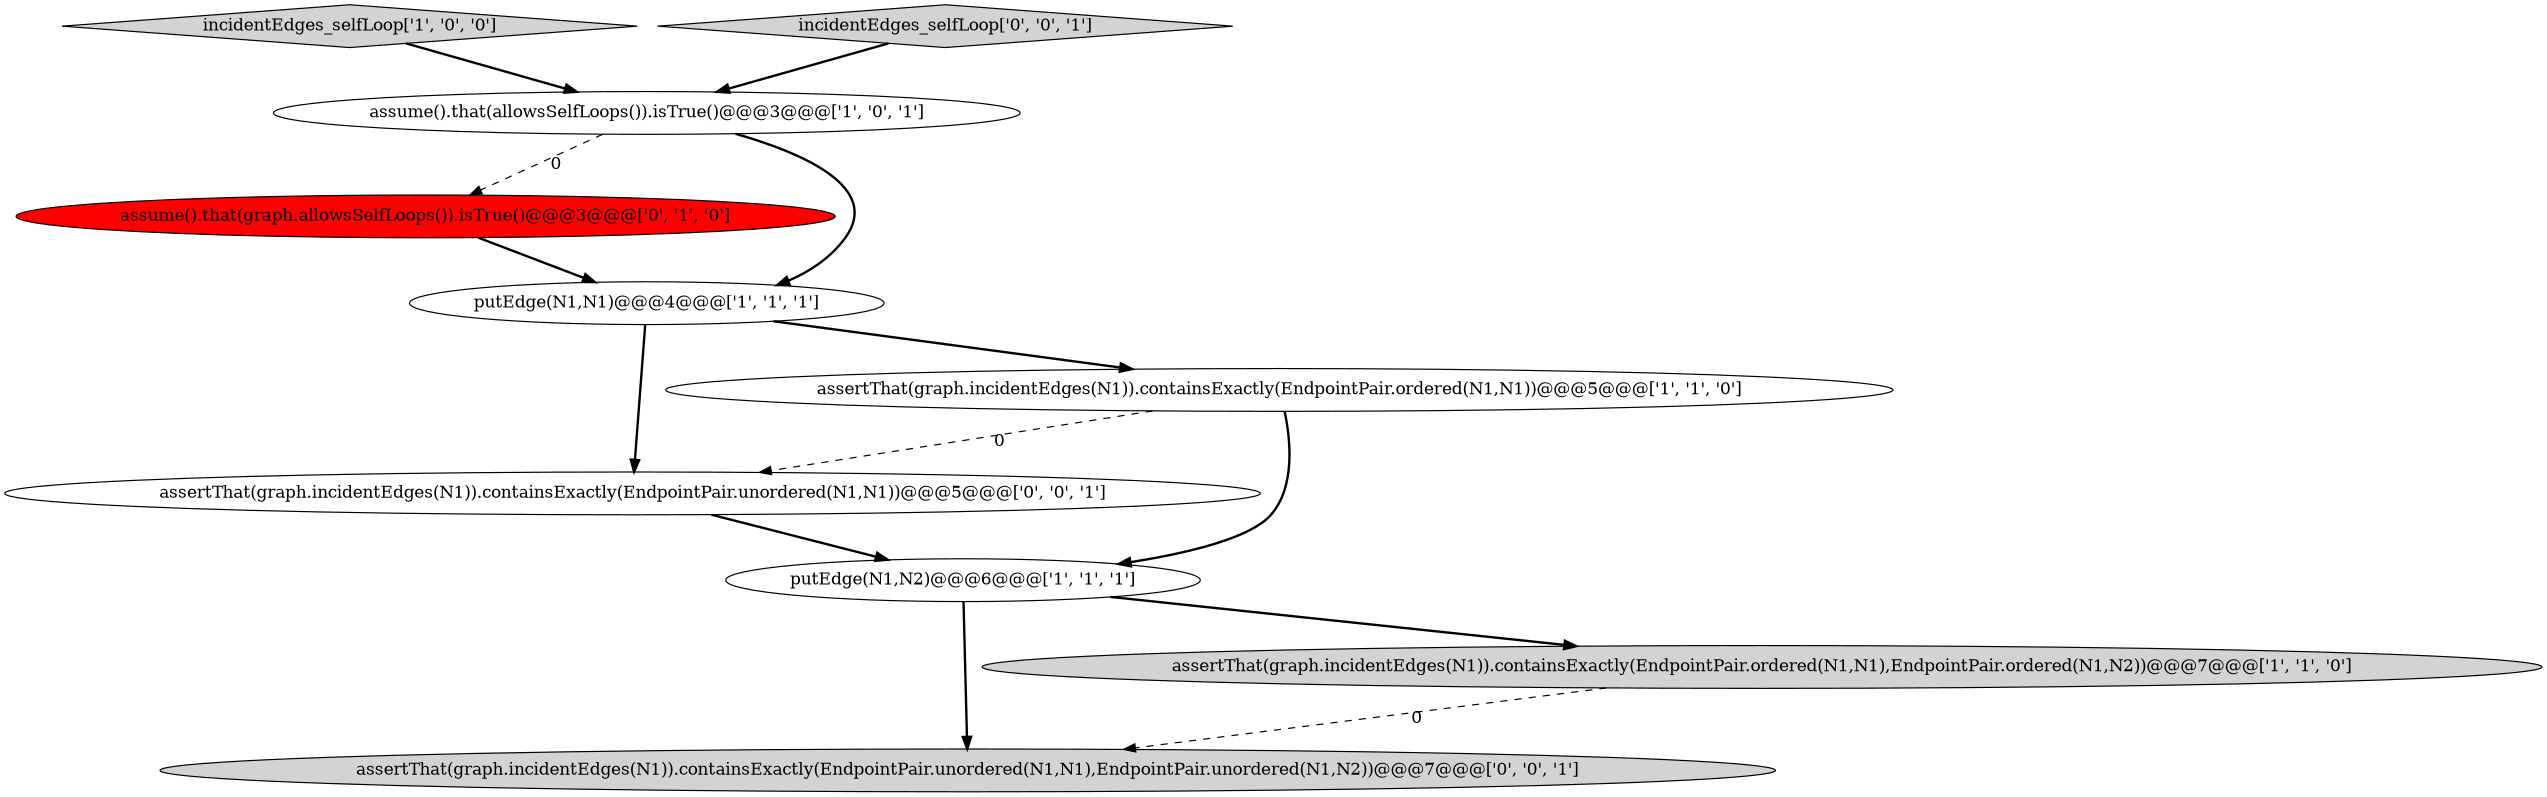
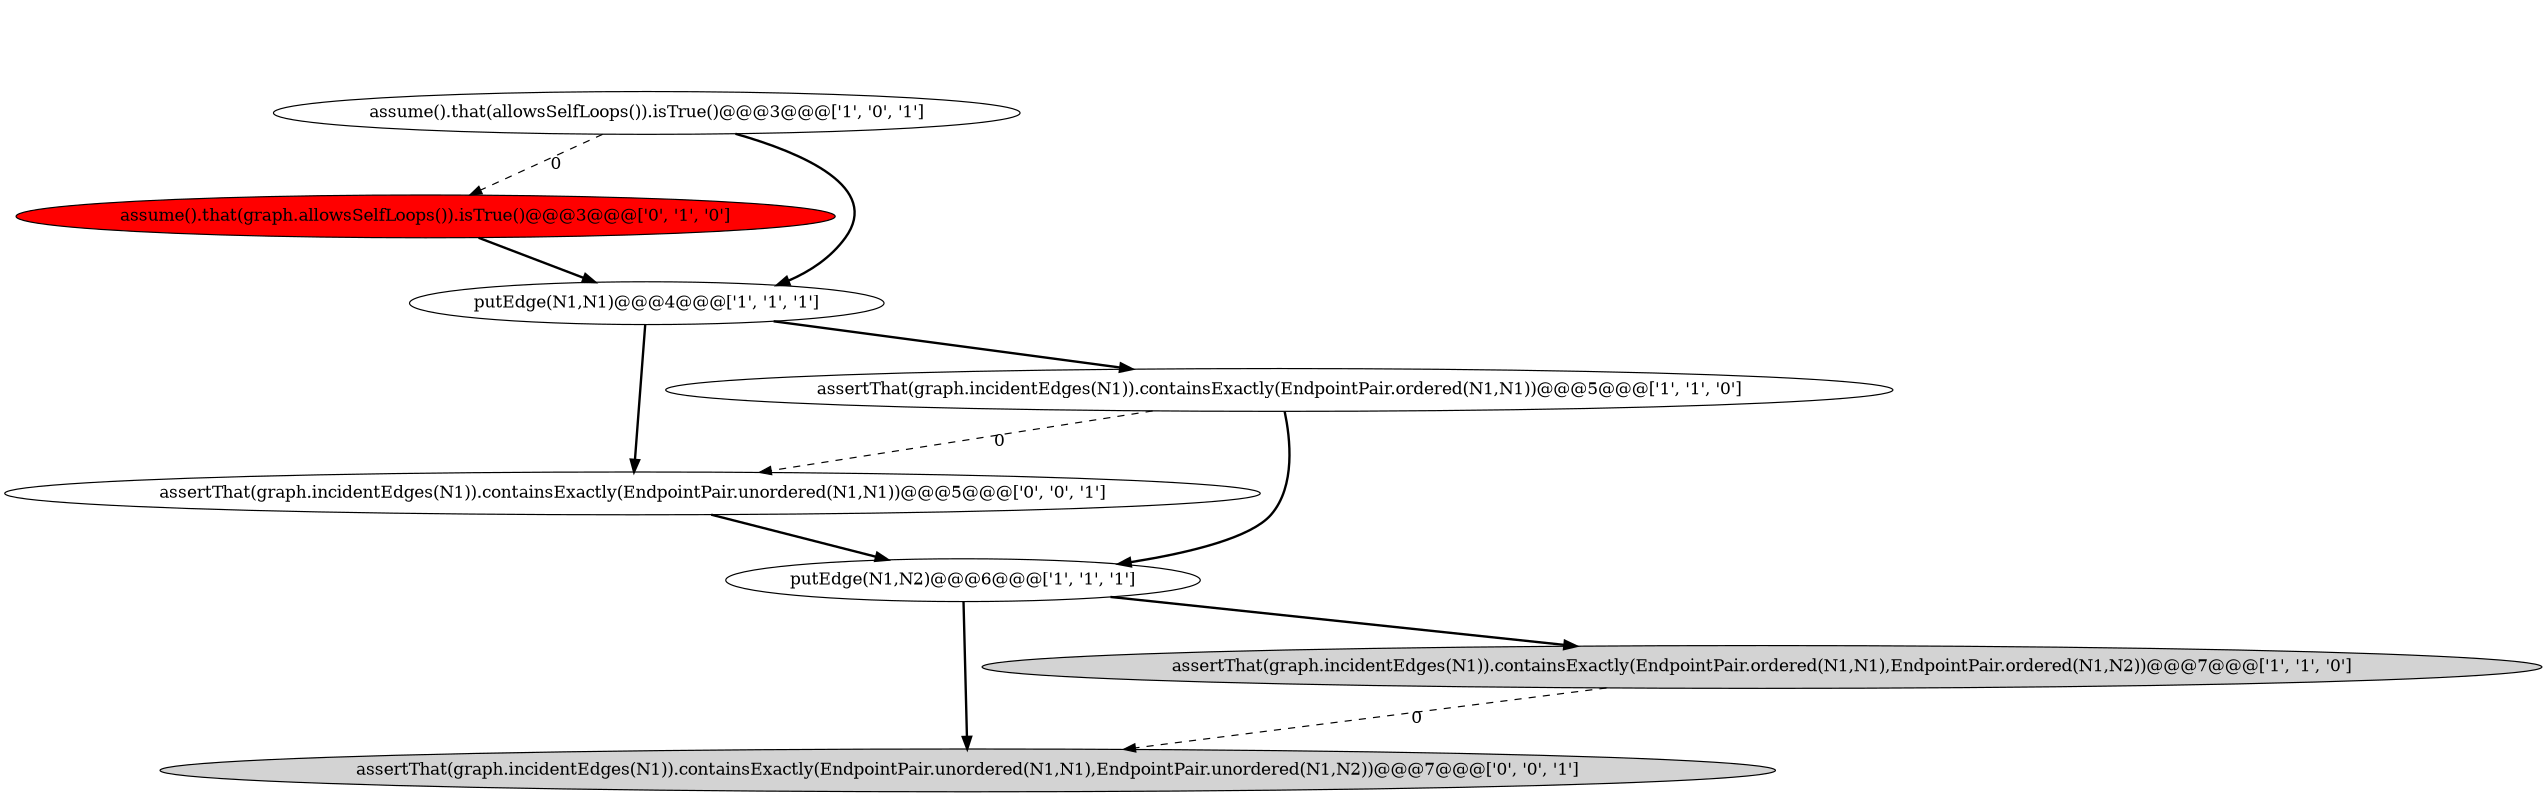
node "incidentEdges_selfLoop['1', '0', '0']": removed
node "incidentEdges_selfLoop['0', '0', '1']": removed
